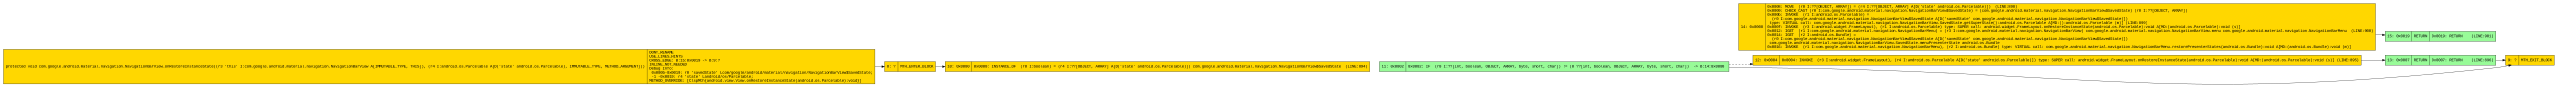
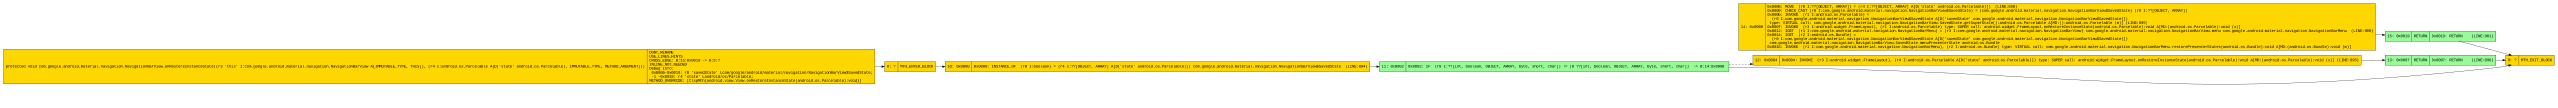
edge "15: 0x0019" -> "9: ?": added
edge "10: 0x0000" -> "11: 0x0002": added
